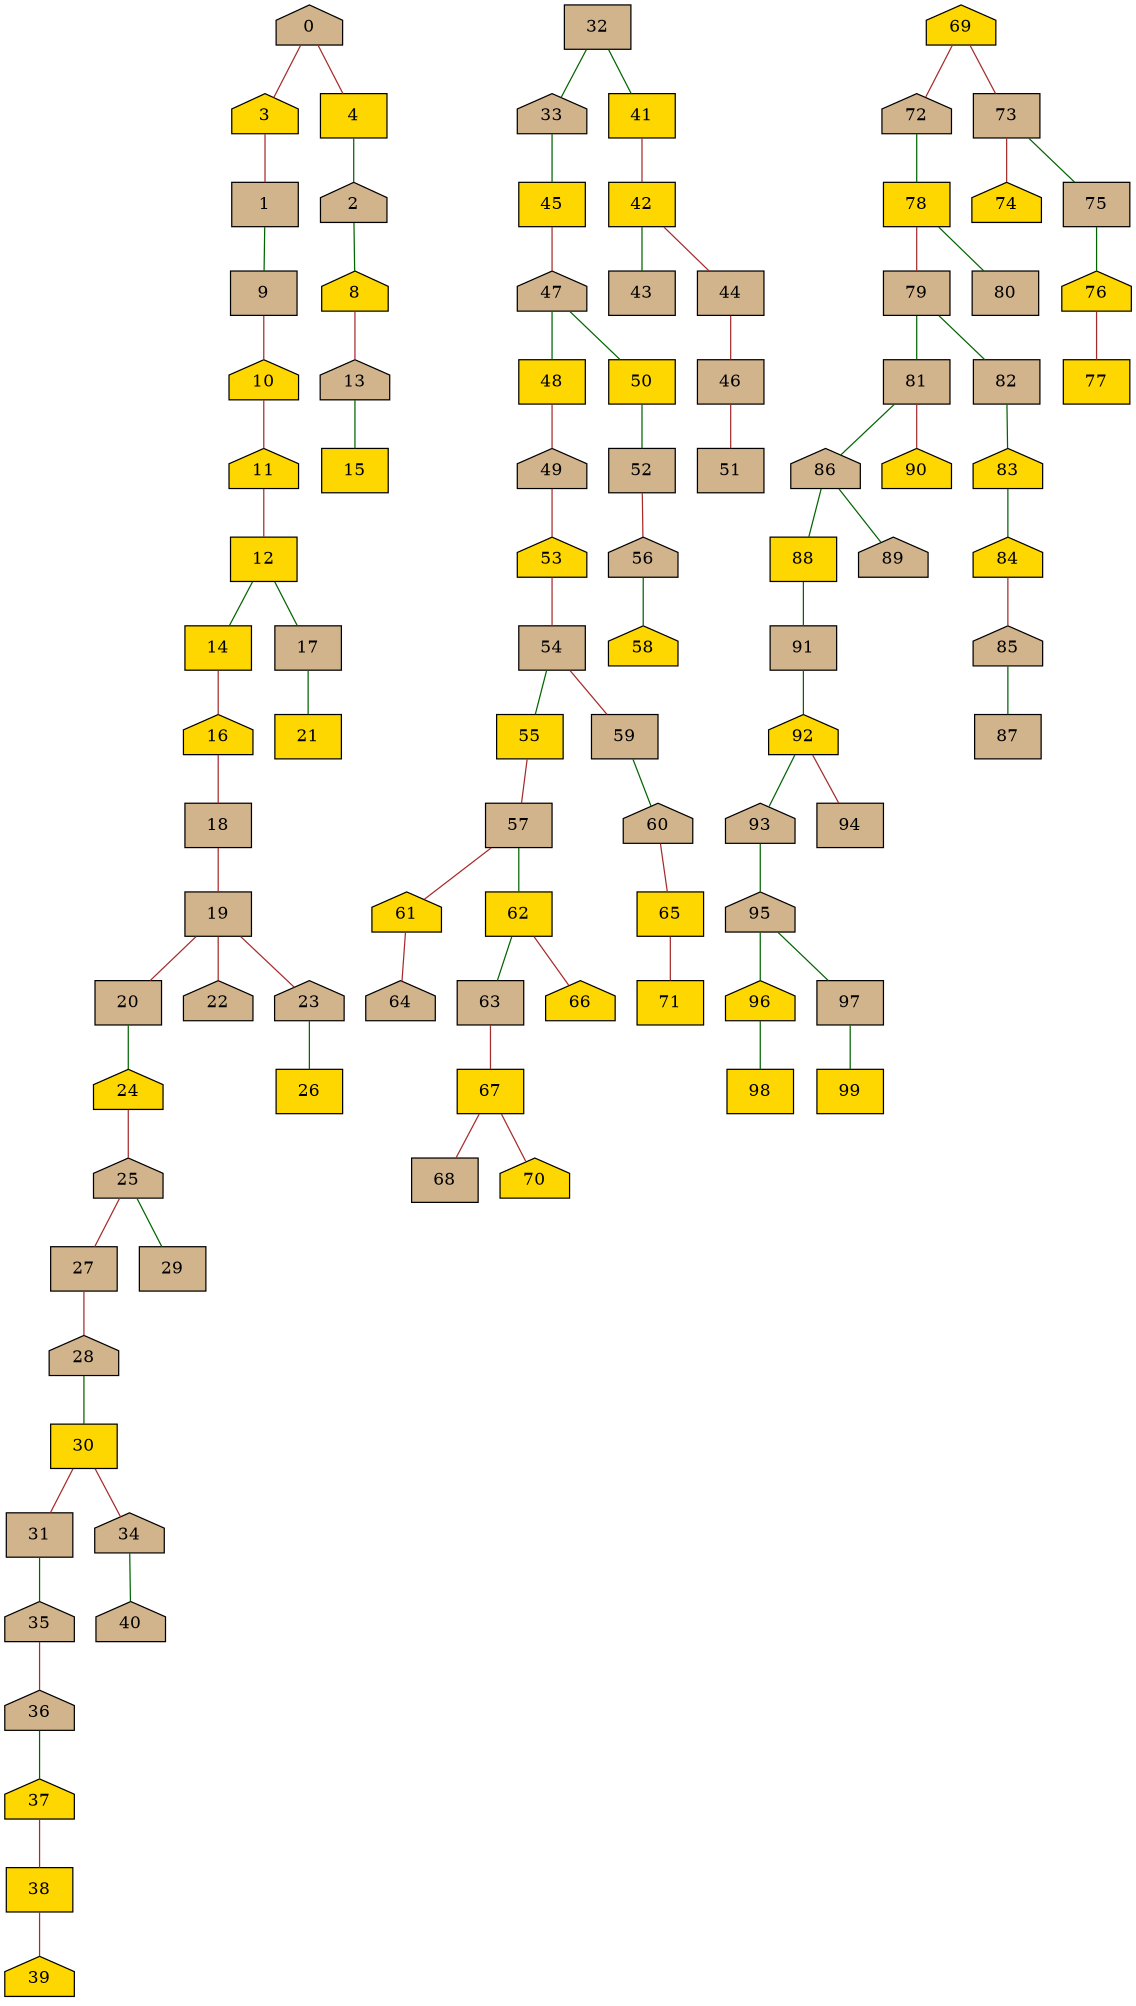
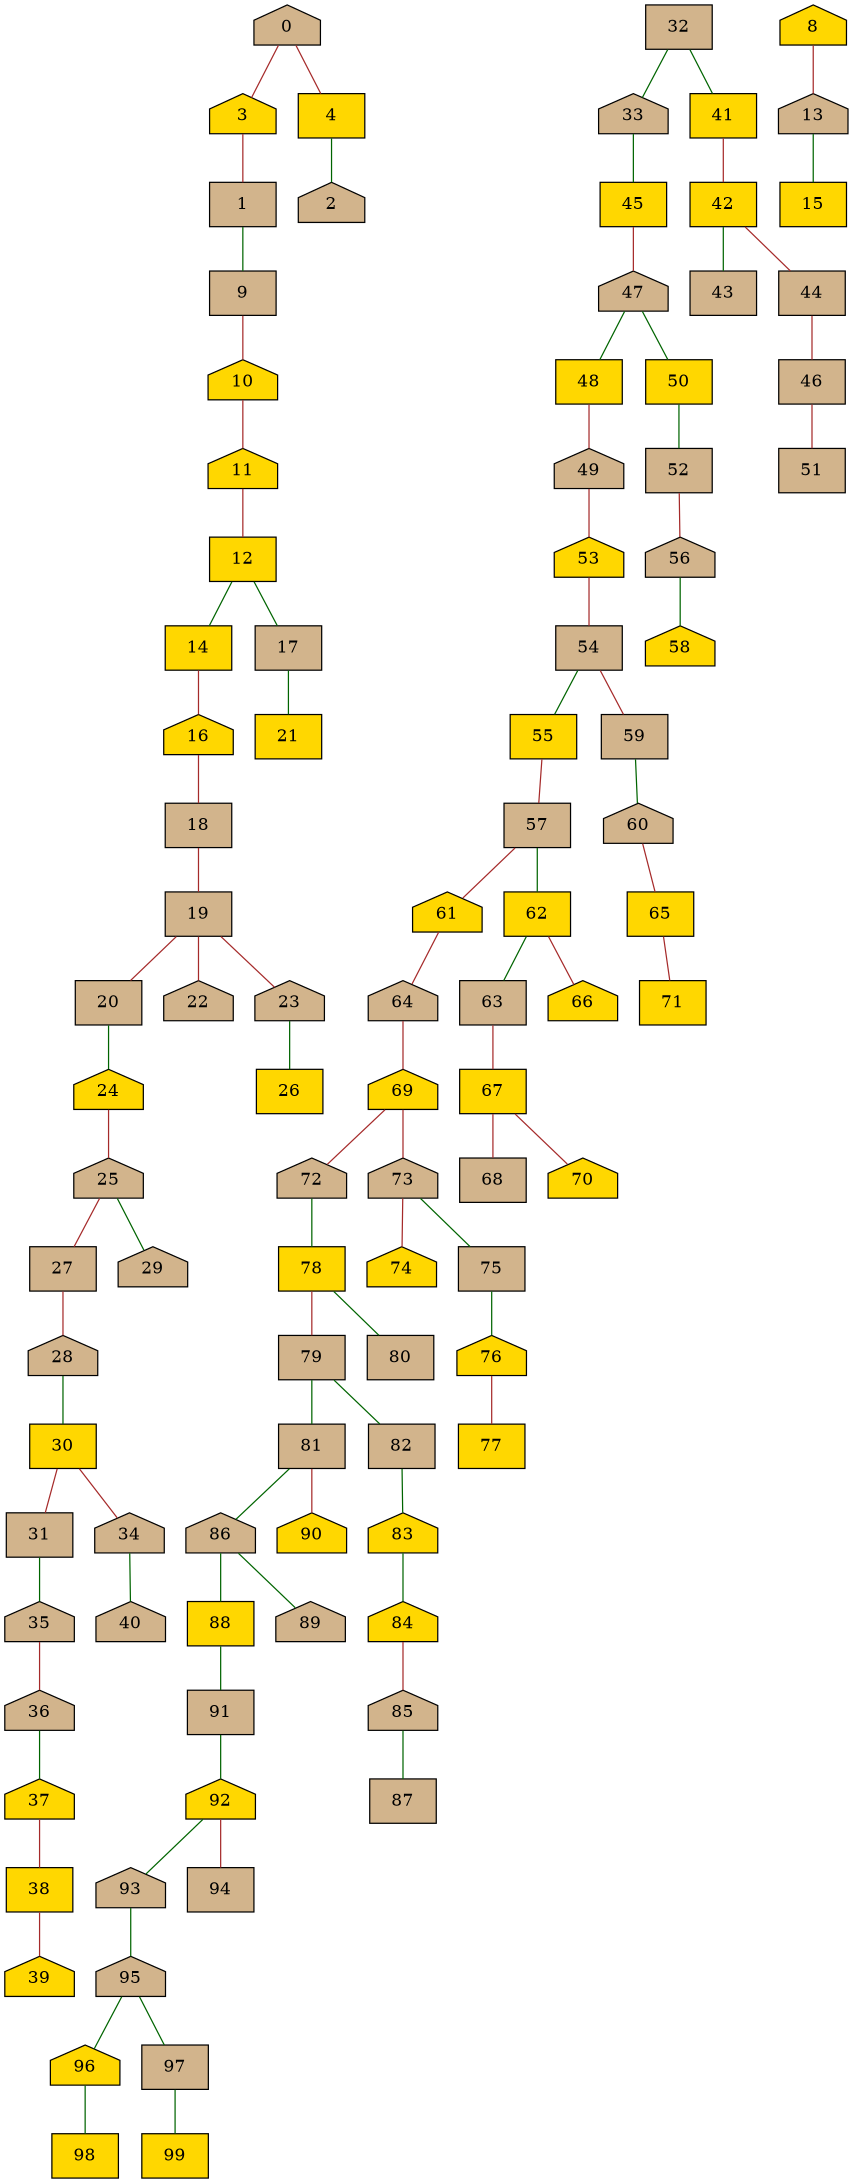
node "73": shape box -> house
edge "2" -- "8": removed
edge "64" -- "69": added
node "29": shape box -> house
